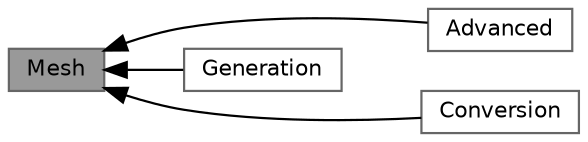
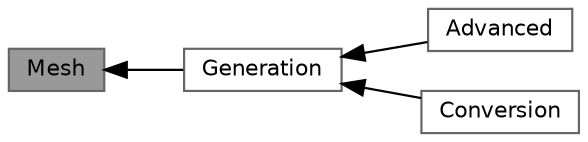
edge "Advanced" -> "Mesh": now "Advanced" -> "Generation"
edge "Conversion" -> "Mesh": now "Conversion" -> "Generation"
